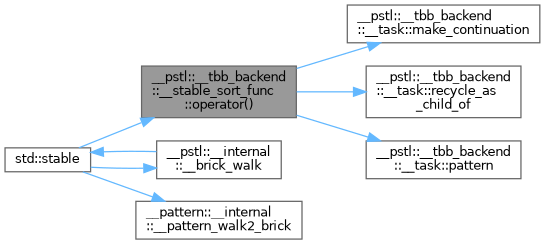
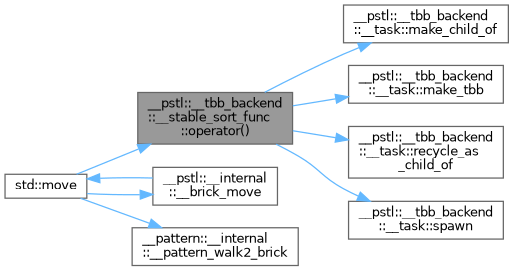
node "__pstl::__tbb_backend ::__task::make_child_of": added
node "__pstl::__tbb_backend ::__task::make_continuation": label "__pstl::__tbb_backend ::__task::make_continuation" -> "__pstl::__tbb_backend ::__task::make_tbb"
node "std::stable": label "std::stable" -> "std::move"
node "__pstl::__internal ::__brick_walk": label "__pstl::__internal ::__brick_walk" -> "__pstl::__internal ::__brick_move"
node "__pstl::__tbb_backend ::__task::pattern": label "__pstl::__tbb_backend ::__task::pattern" -> "__pstl::__tbb_backend ::__task::spawn"
